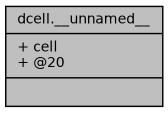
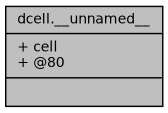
node "dcell.__unnamed__": text "+ @20" -> "+ @80"
